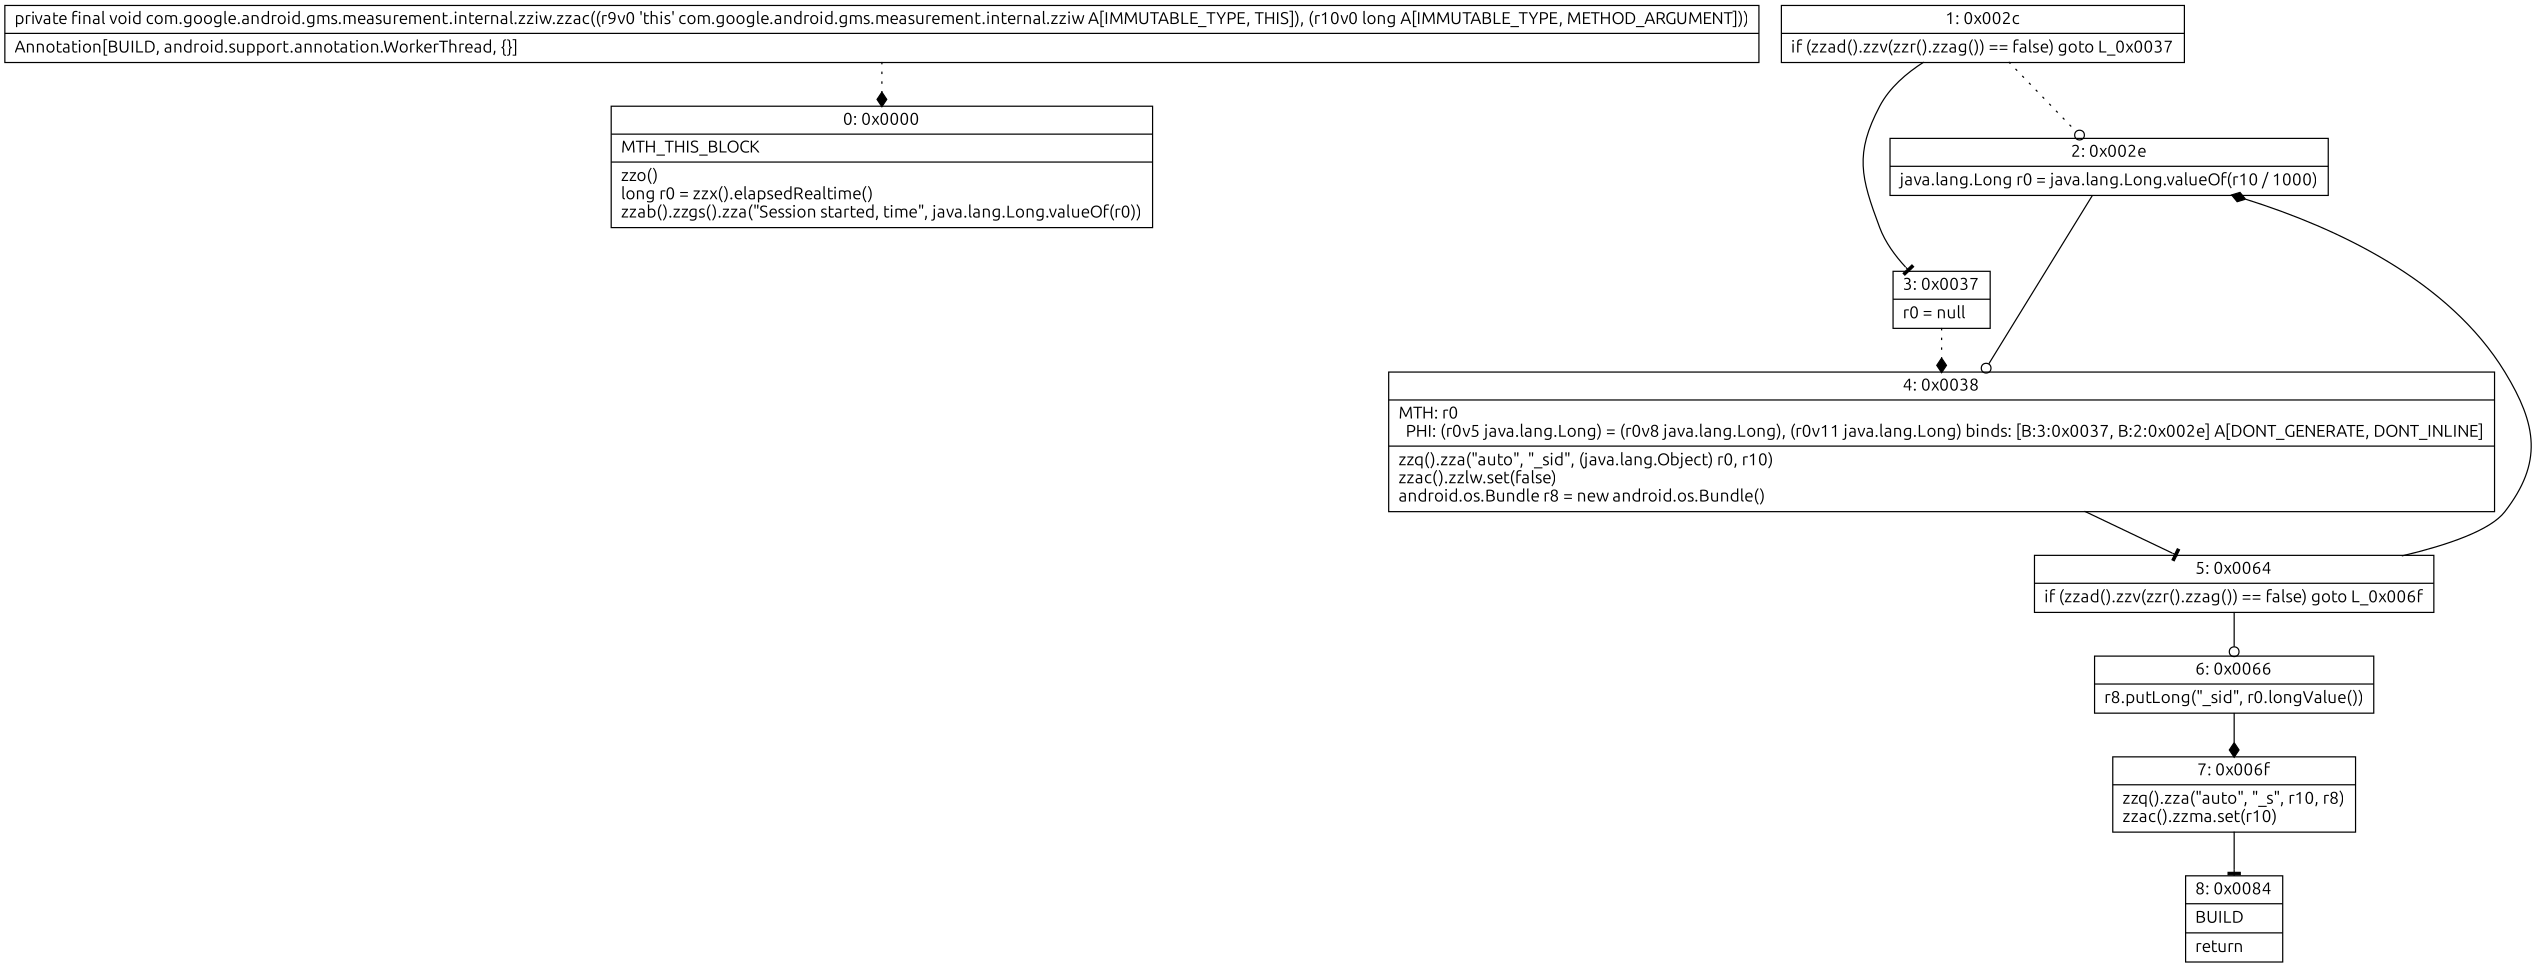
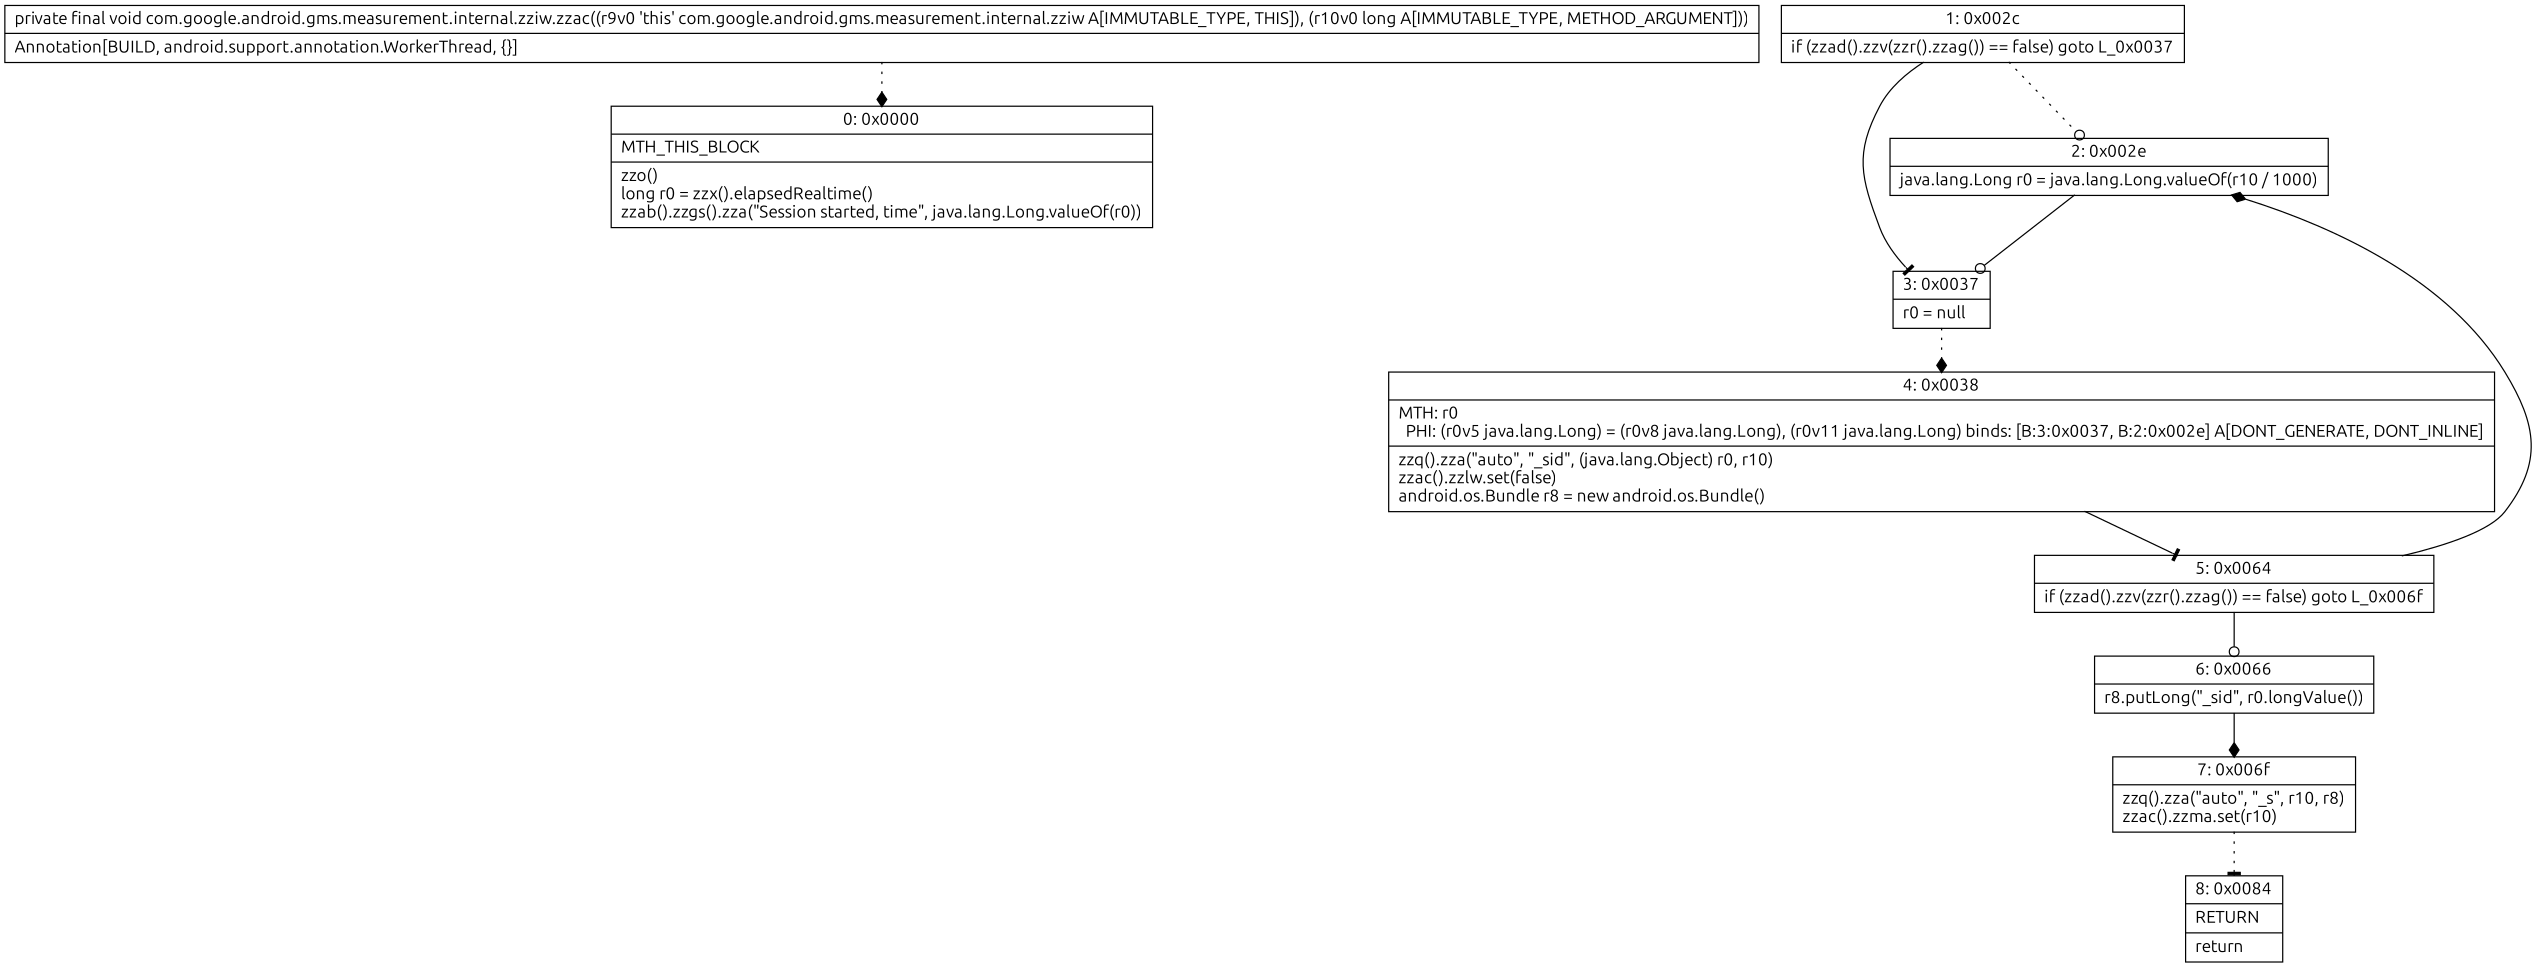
edge "2: 0x002e" -> "4: 0x0038": now "2: 0x002e" -> "3: 0x0037"
edge "7: 0x006f" -> "8: 0x0084": style solid -> dotted
node "8: 0x0084": text "BUILD" -> "RETURN"
